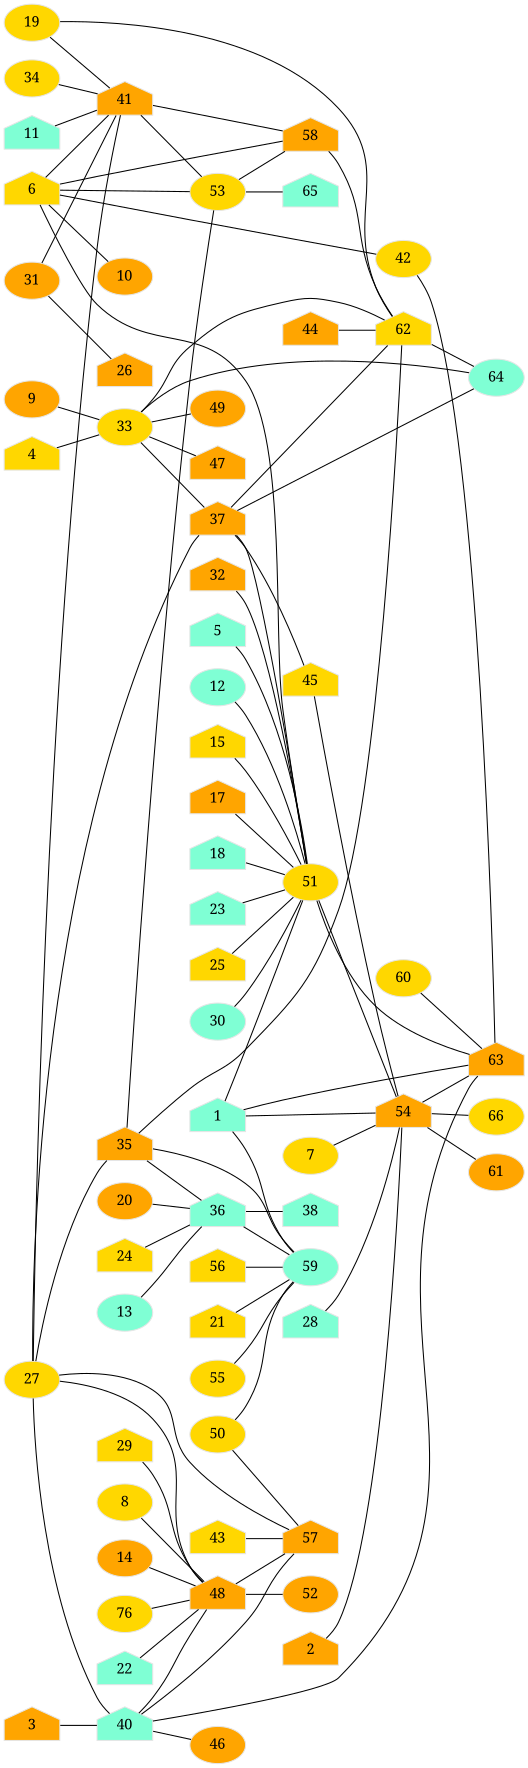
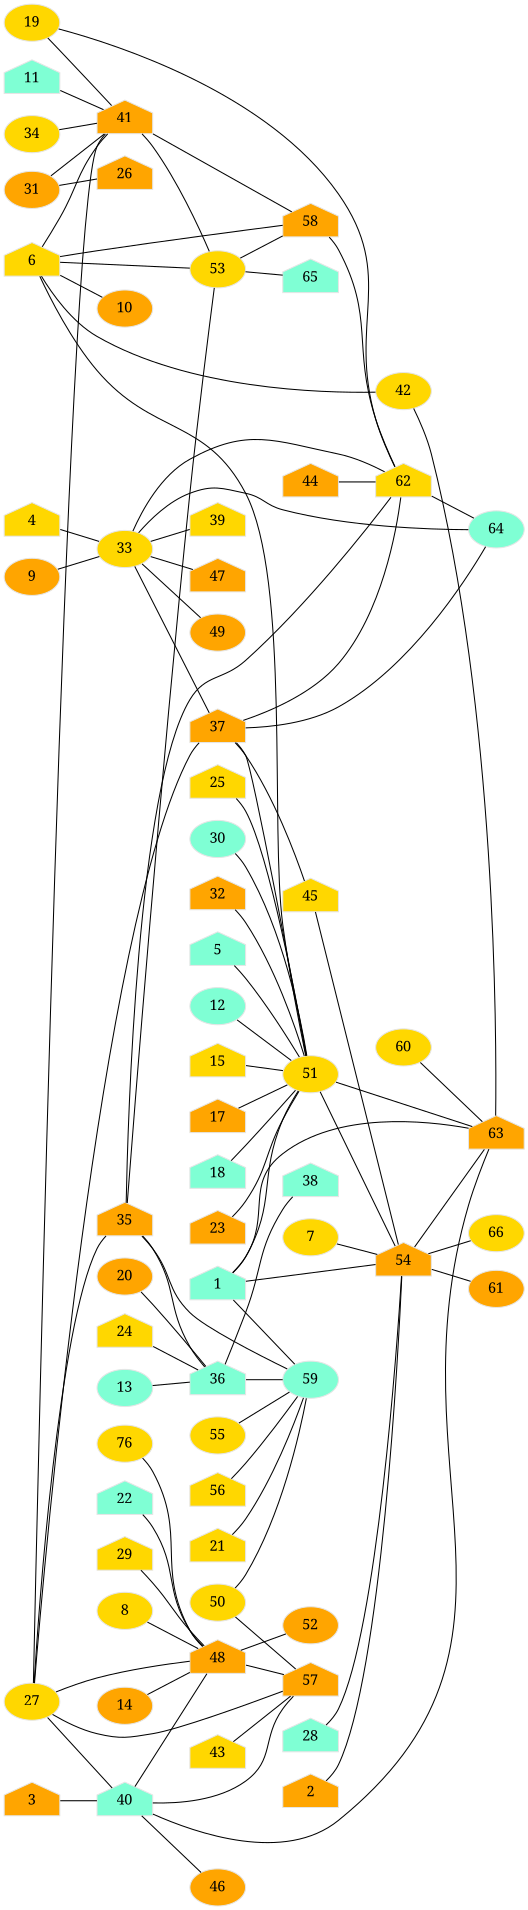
node "39": added
node "23": fillcolor aquamarine -> orange
